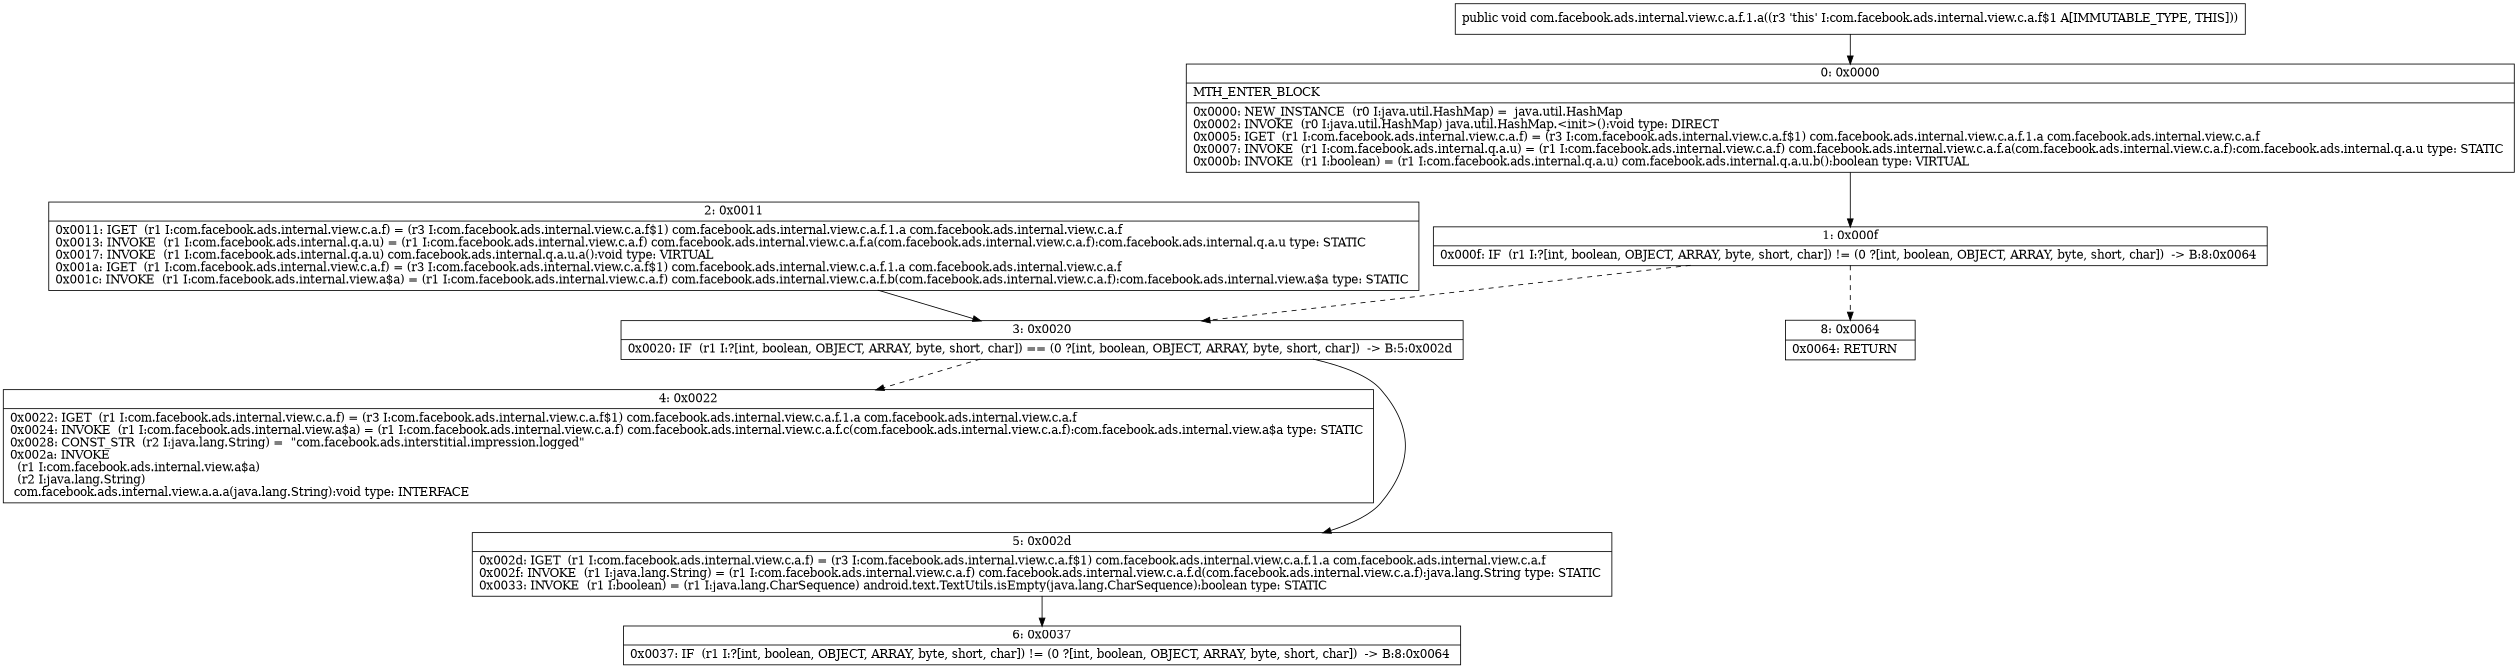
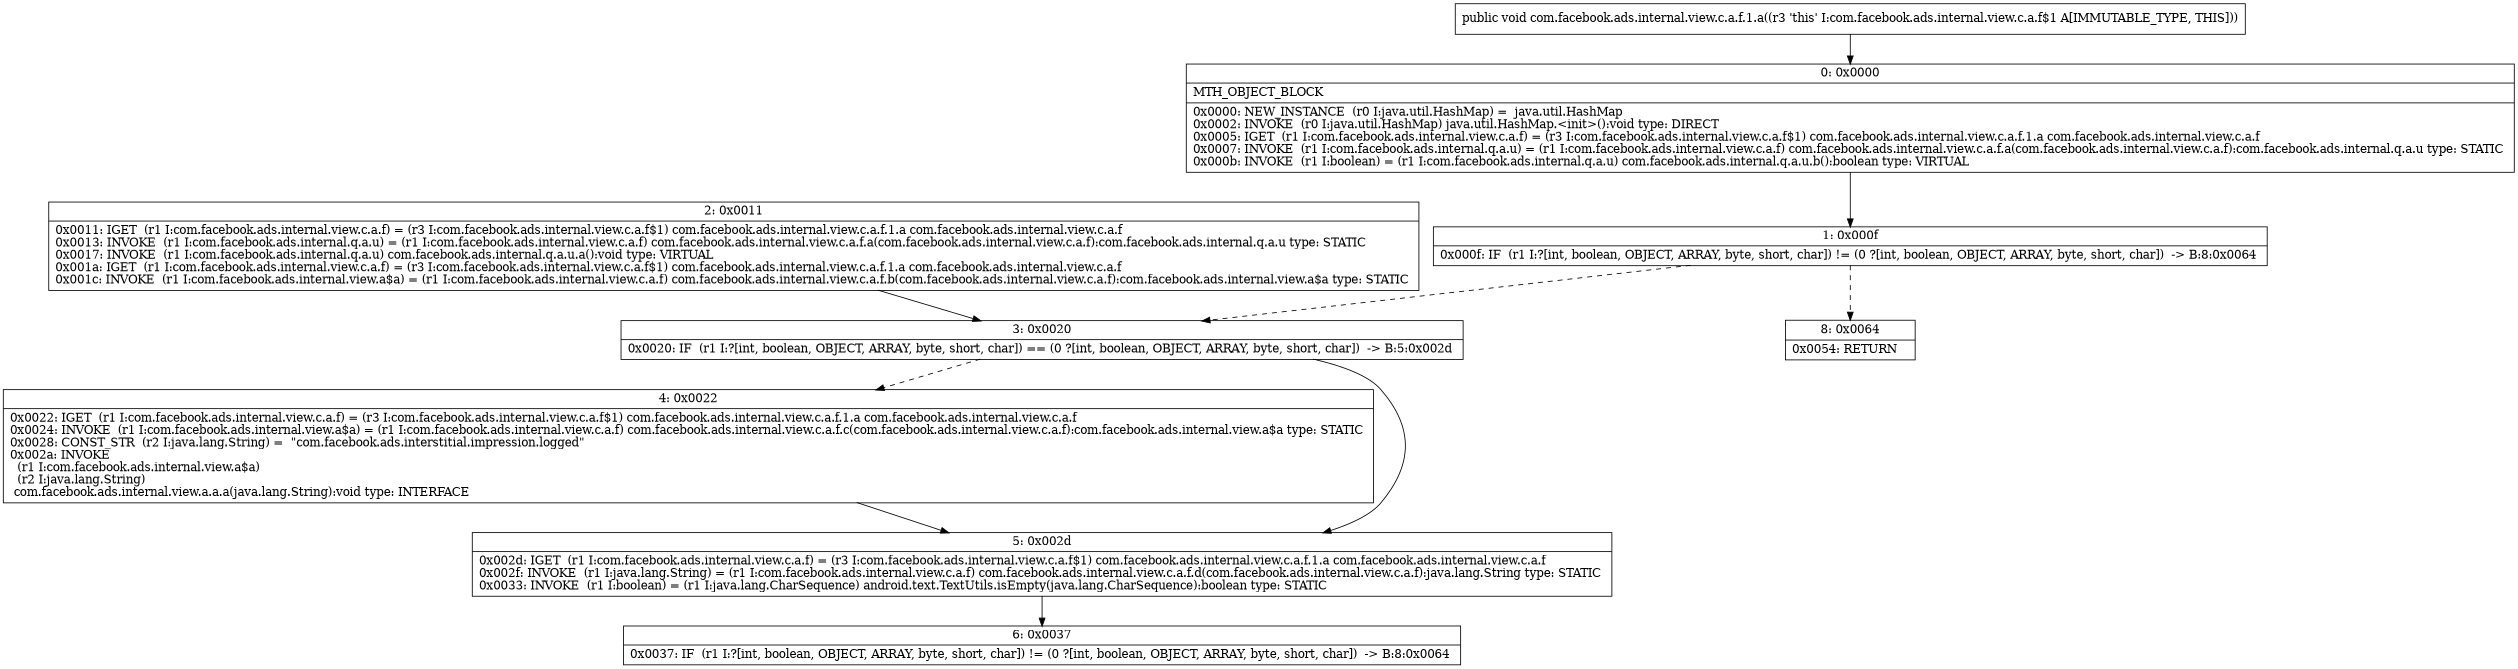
node "0: 0x0000": text "MTH_ENTER_BLOCK" -> "MTH_OBJECT_BLOCK"
node "8: 0x0064": text "0x0064: RETURN" -> "0x0054: RETURN"
edge "4: 0x0022" -> "5: 0x002d": added
